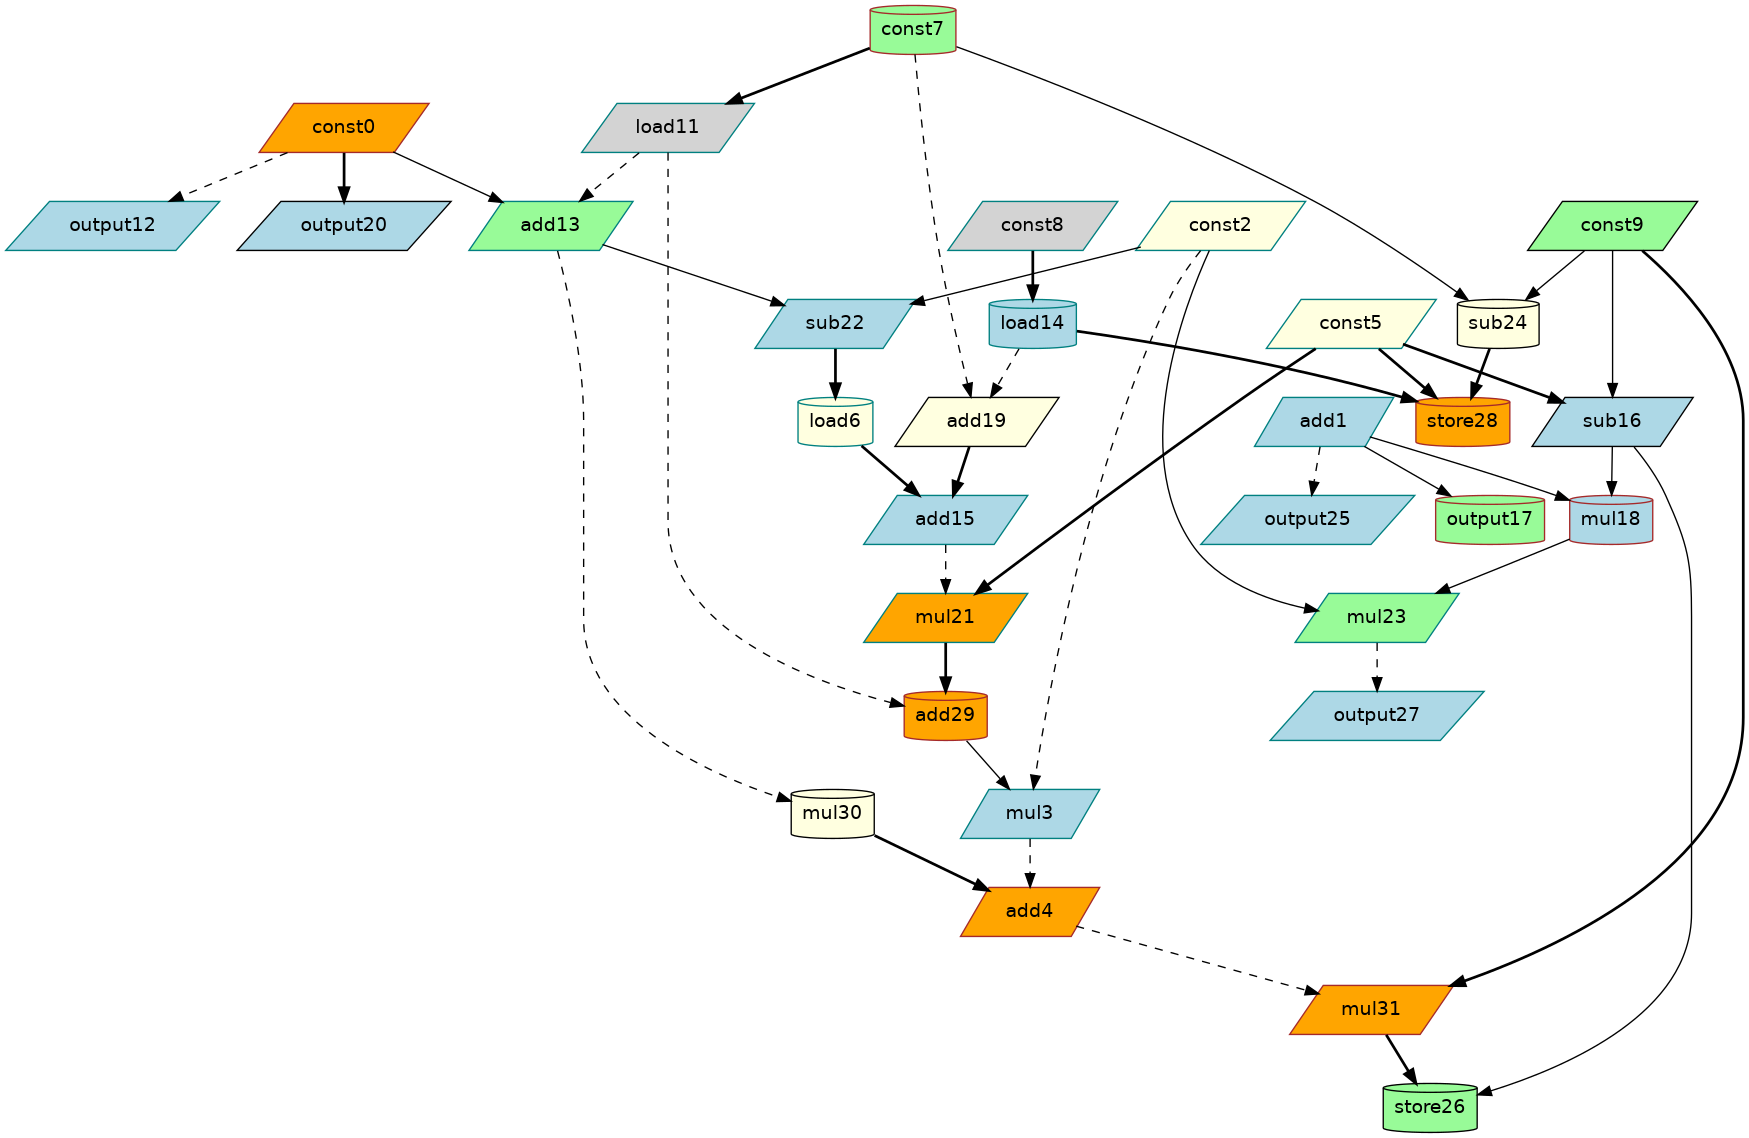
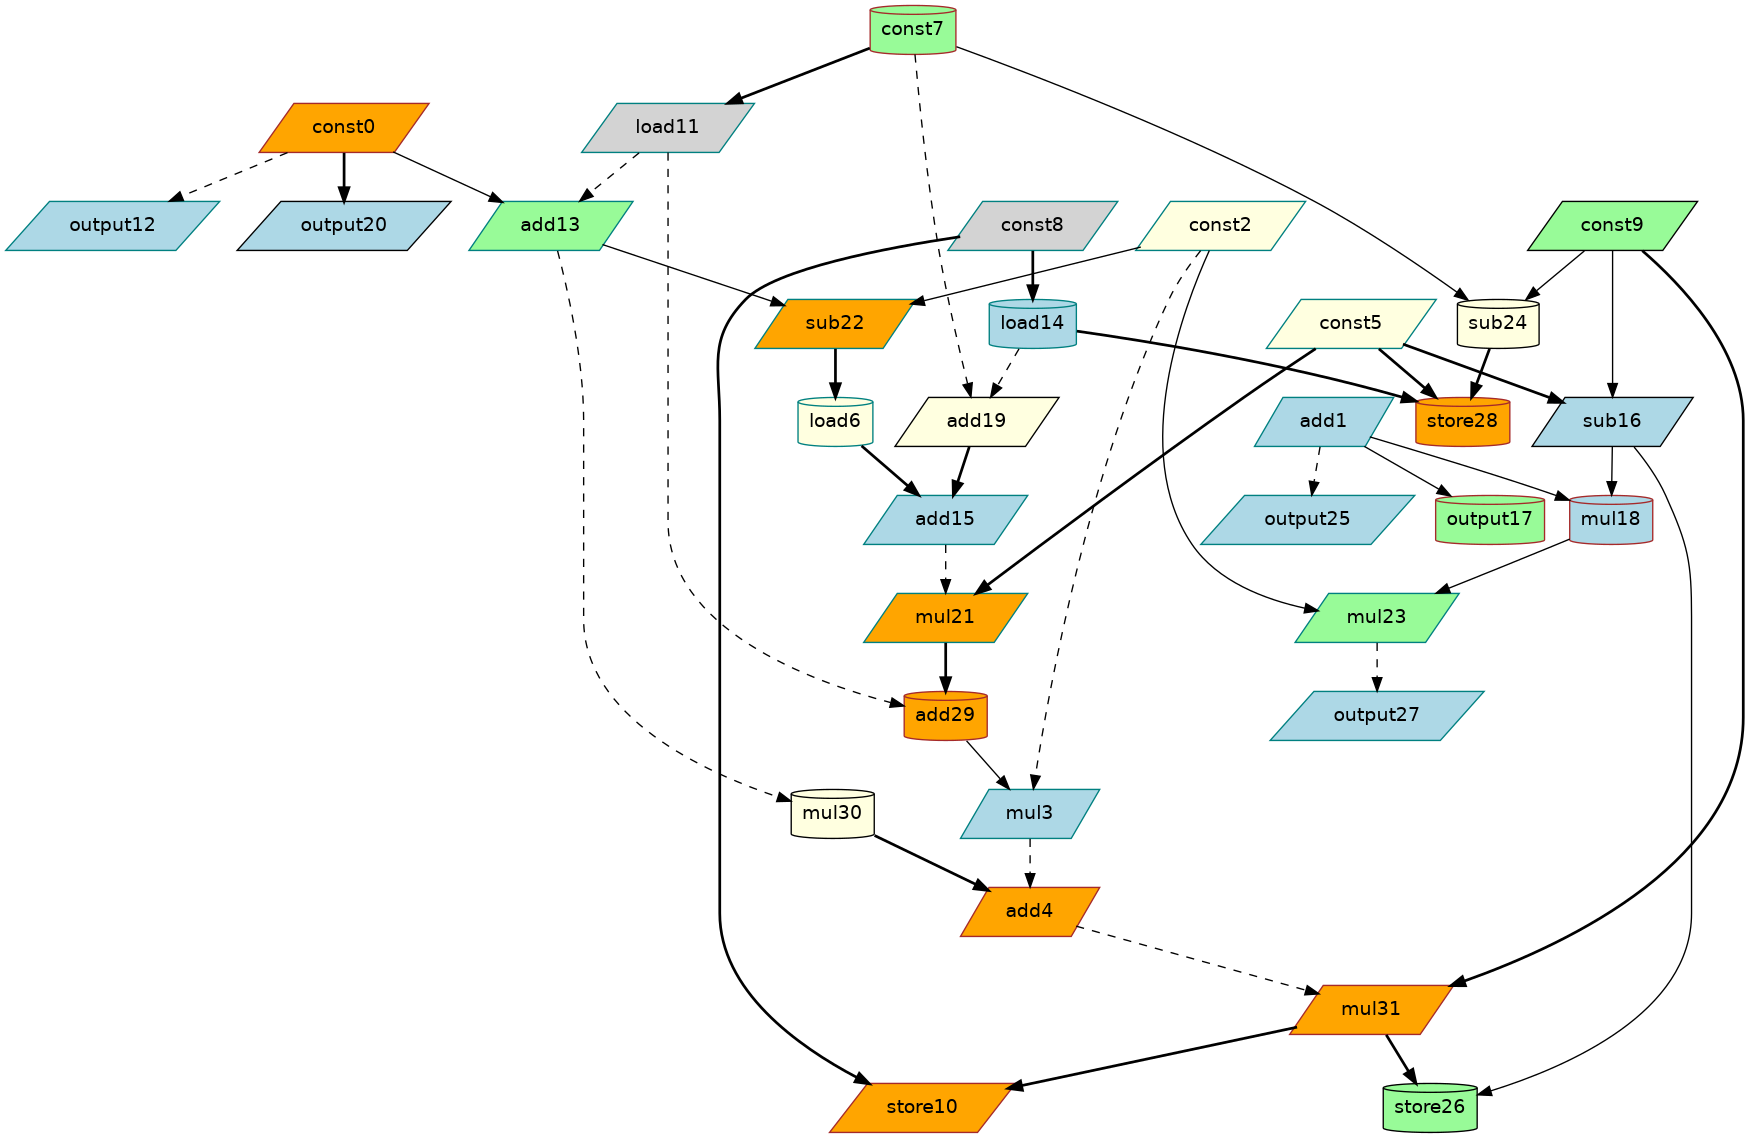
node "sub22": fillcolor lightblue -> orange
node "store10": added
